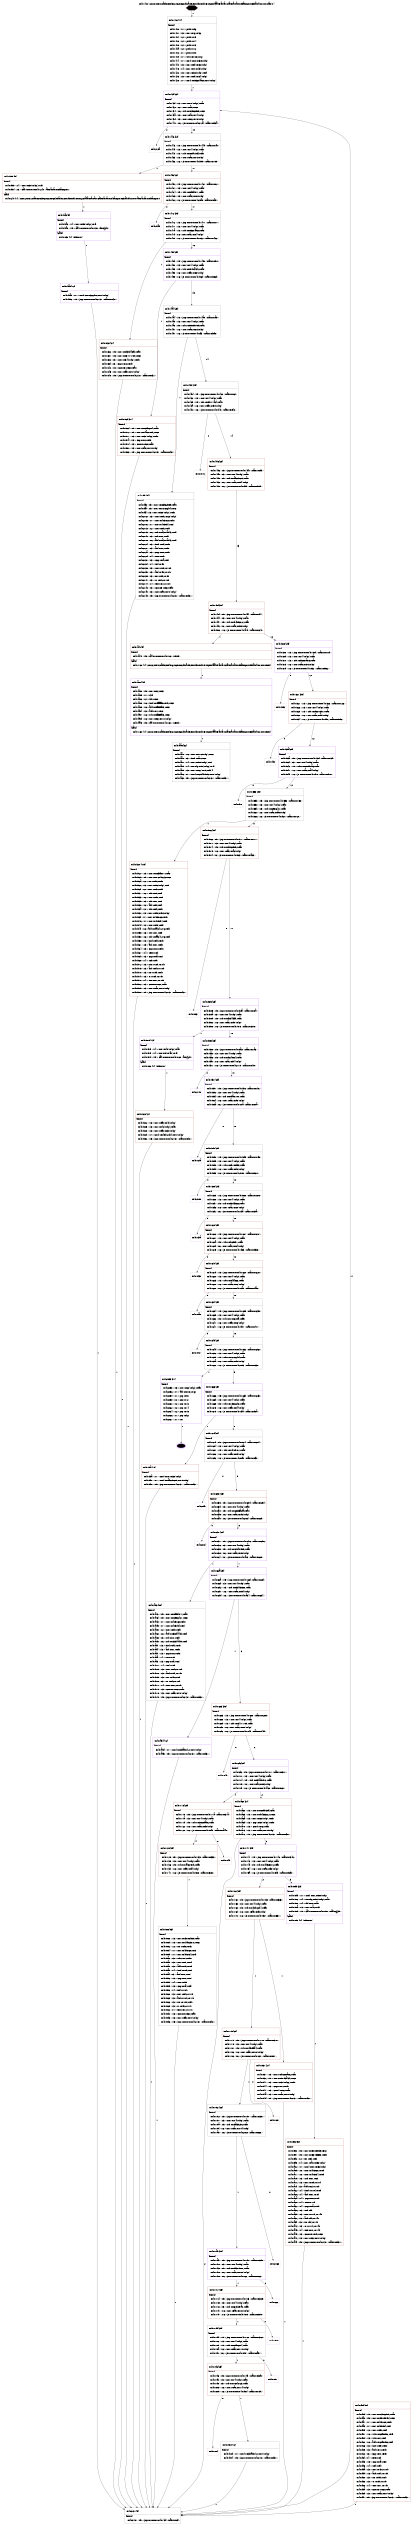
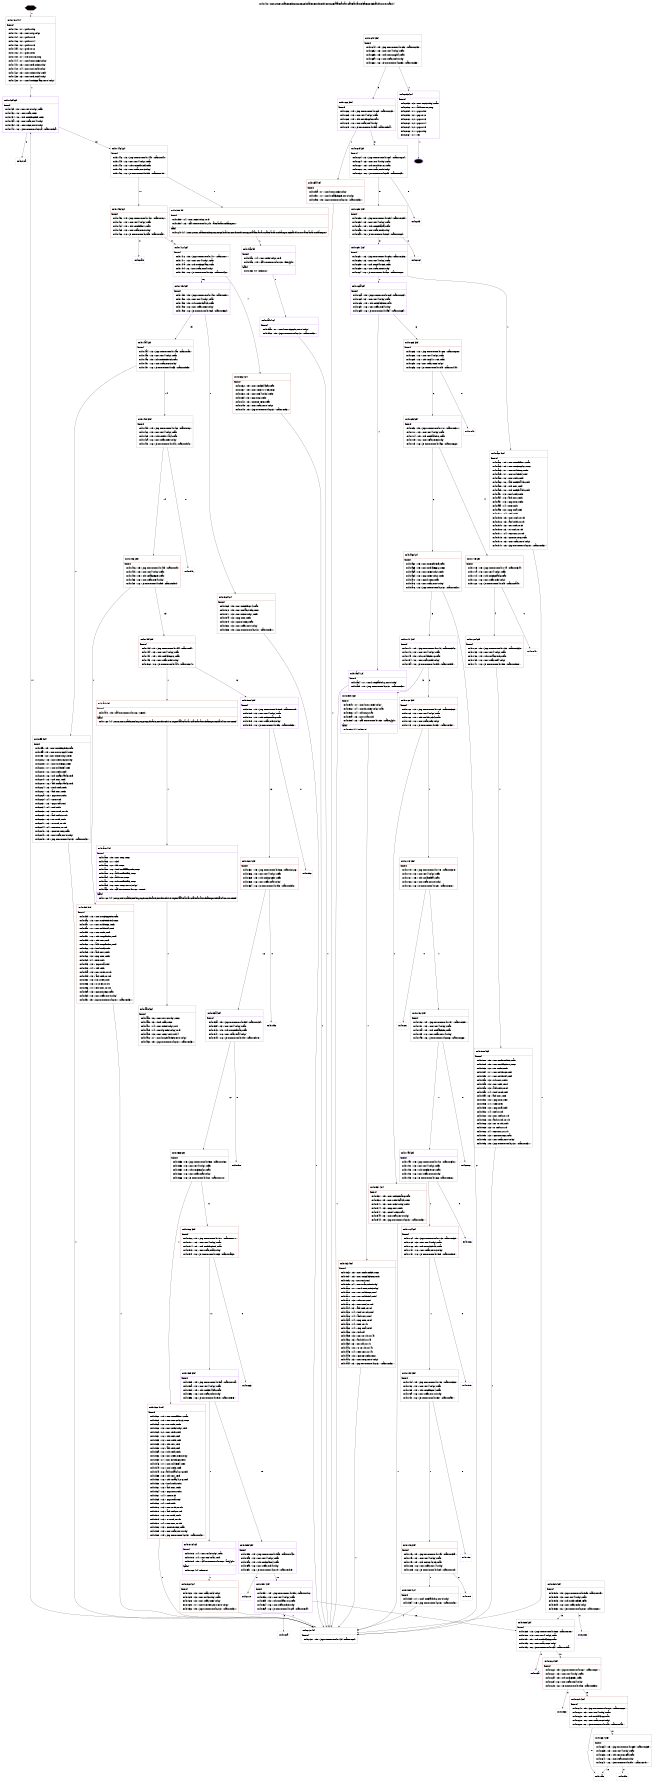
edge "0x4014d6 [25]" -> "0x401f9d [88]": added, label "1"
edge "0x4015b7 [25]" -> "0x4015d0 [25]": now "0x4015b7 [25]" -> "0x4015e9 [25]"
edge "0x401634 [25]" -> "0x40164d [25]": now "0x401634 [25]" -> "0x4018a5"
